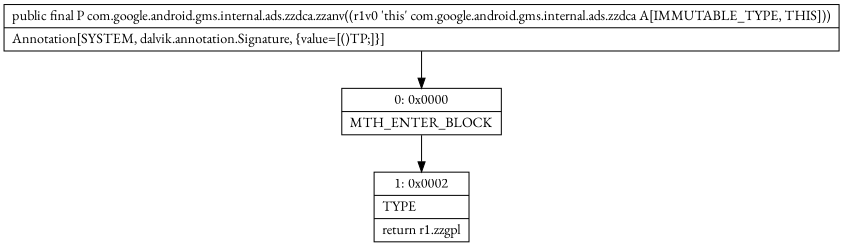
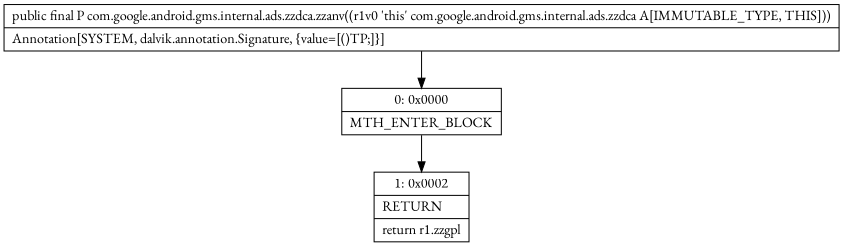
node "1: 0x0002": text "TYPE" -> "RETURN"
